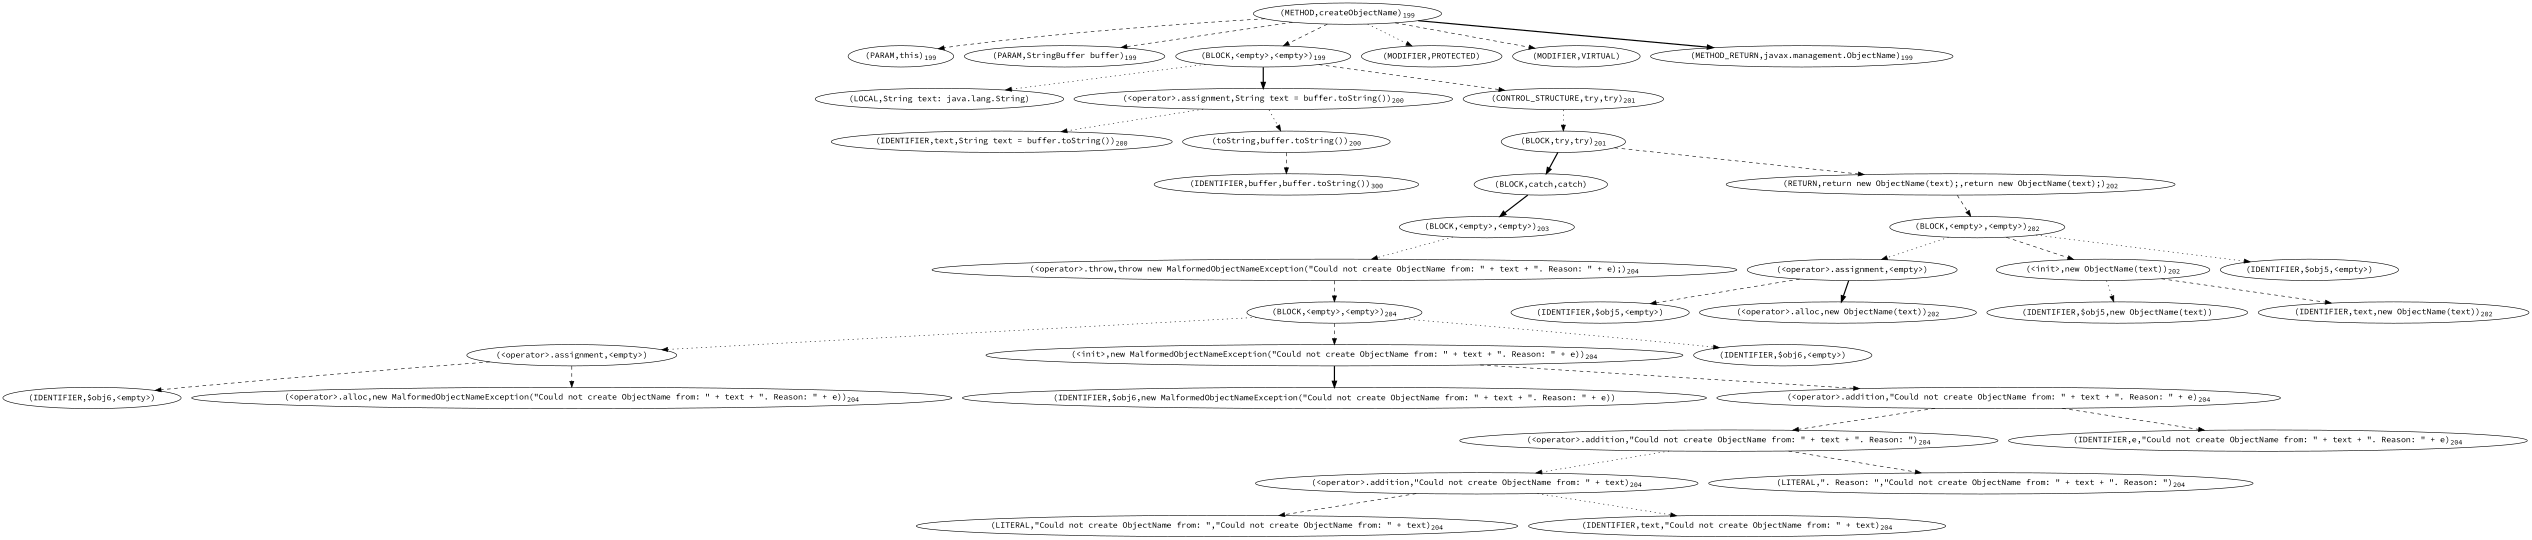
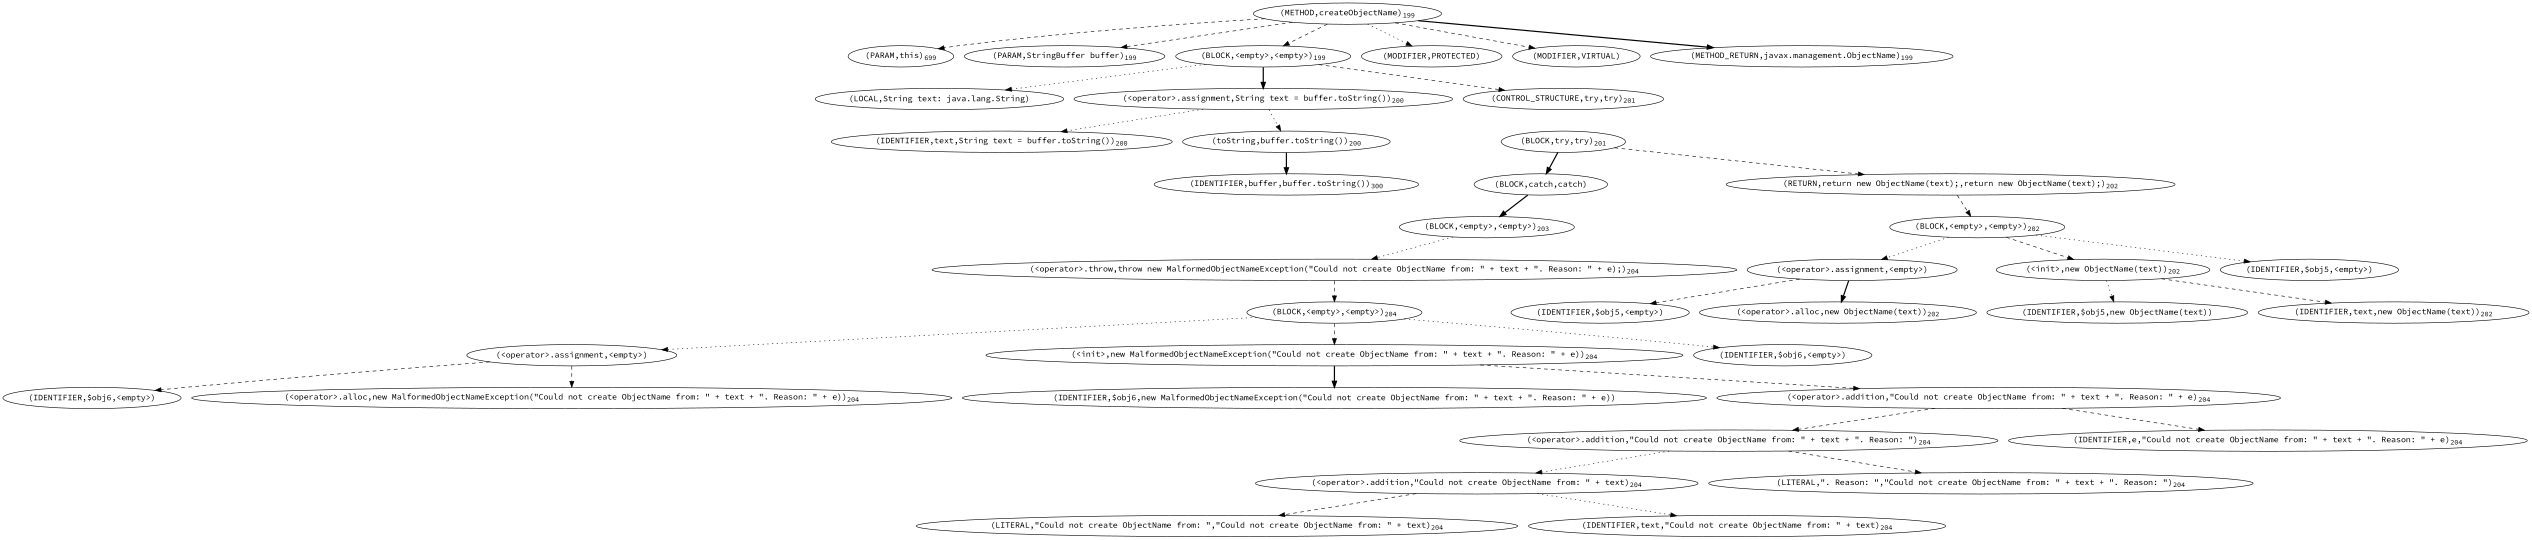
node "(PARAM,this)": text "199" -> "699"
edge "(CONTROL_STRUCTURE,try,try)" -> "(BLOCK,try,try)": removed
edge "(toString,buffer.toString())" -> "(IDENTIFIER,buffer,buffer.toString())": style dashed -> bold
